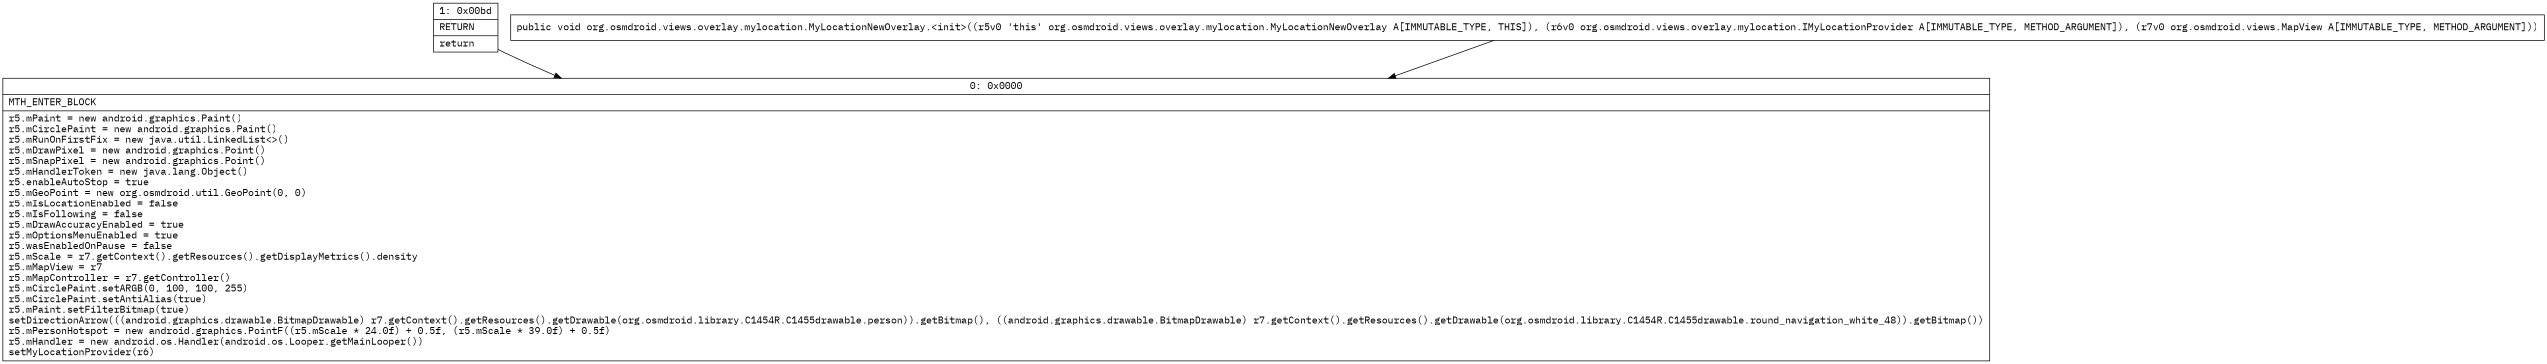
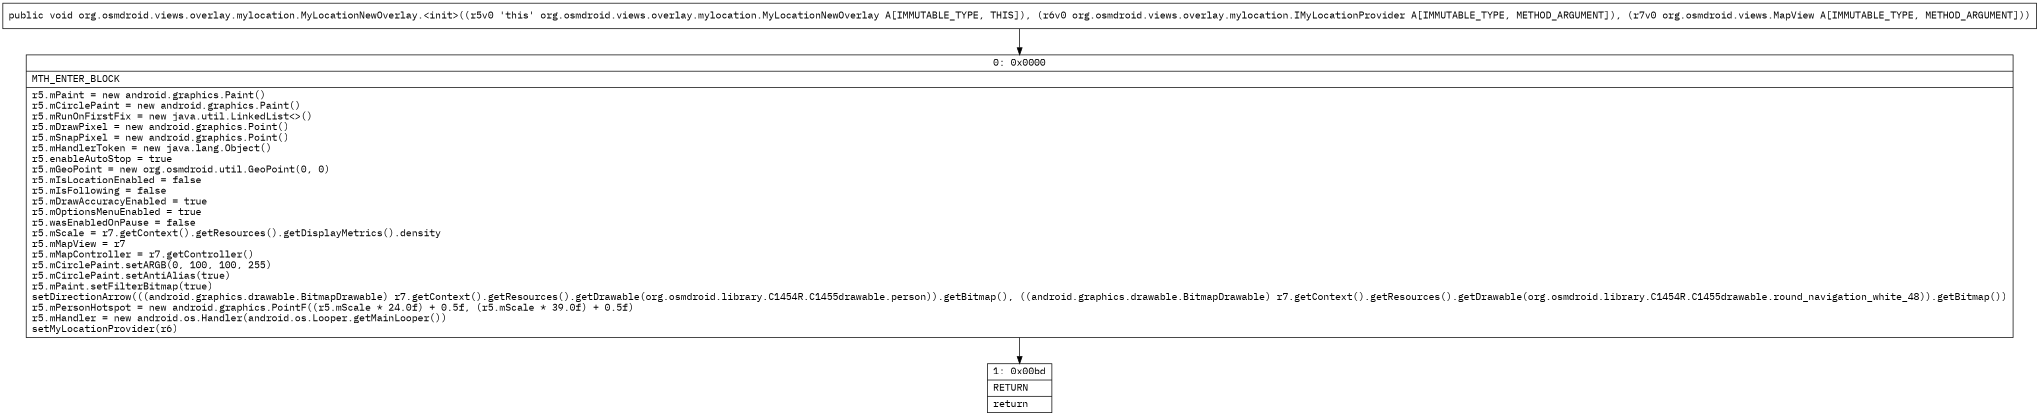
edge "1: 0x00bd" -> "0: 0x0000": reversed
